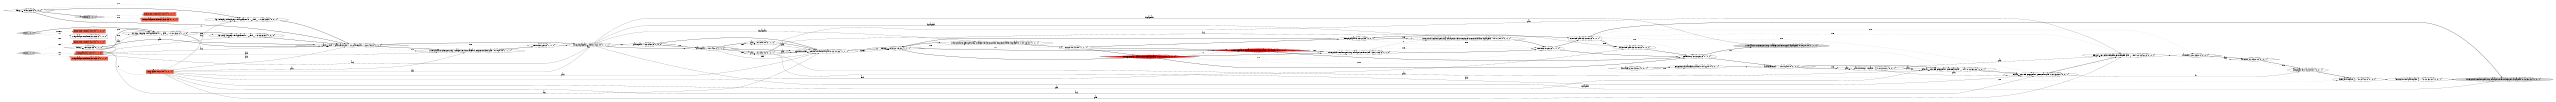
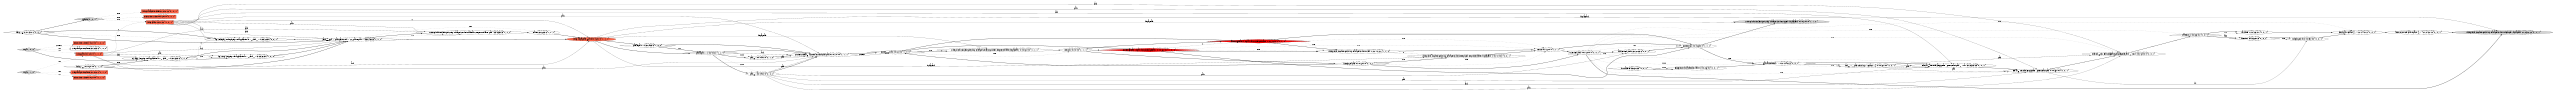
node "war.delete()@@@36@@@['0', '0', '1']": added
node "String displayPath = path@@@8@@@['1', '1', '1']": fillcolor white -> tomato
edge "!isServiced(path)@@@20@@@['0', '0', '1']" -> "path.lastIndexOf('/') > 0@@@29@@@['0', '0', '1']": added, label "true"
edge "String path@@@2@@@['0', '0', '1']" -> "String displayPath = path@@@8@@@['1', '1', '1']": label "path" -> "0"
edge "String path@@@2@@@['0', '0', '1']" -> "addServiced(path)@@@21@@@['0', '0', '1']": removed, label "path"
